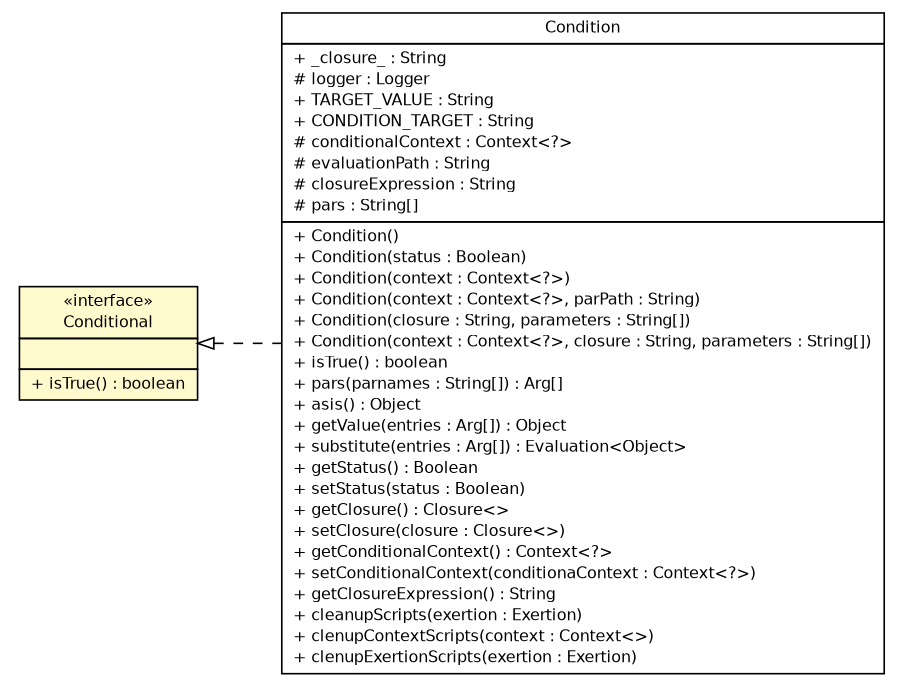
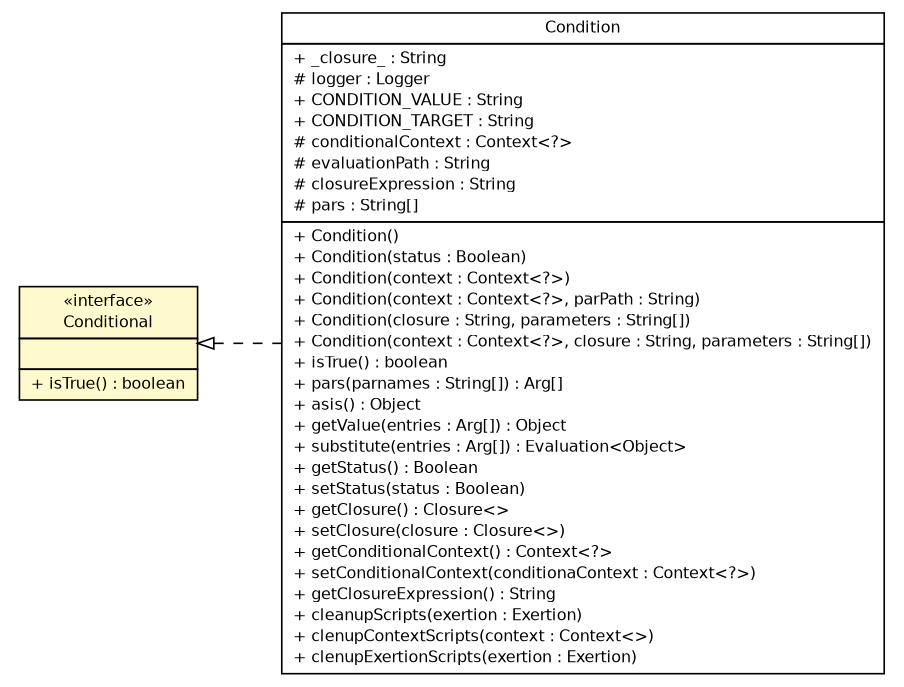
node "Condition": text "+ TARGET_VALUE : String" -> "+ CONDITION_VALUE : String"
